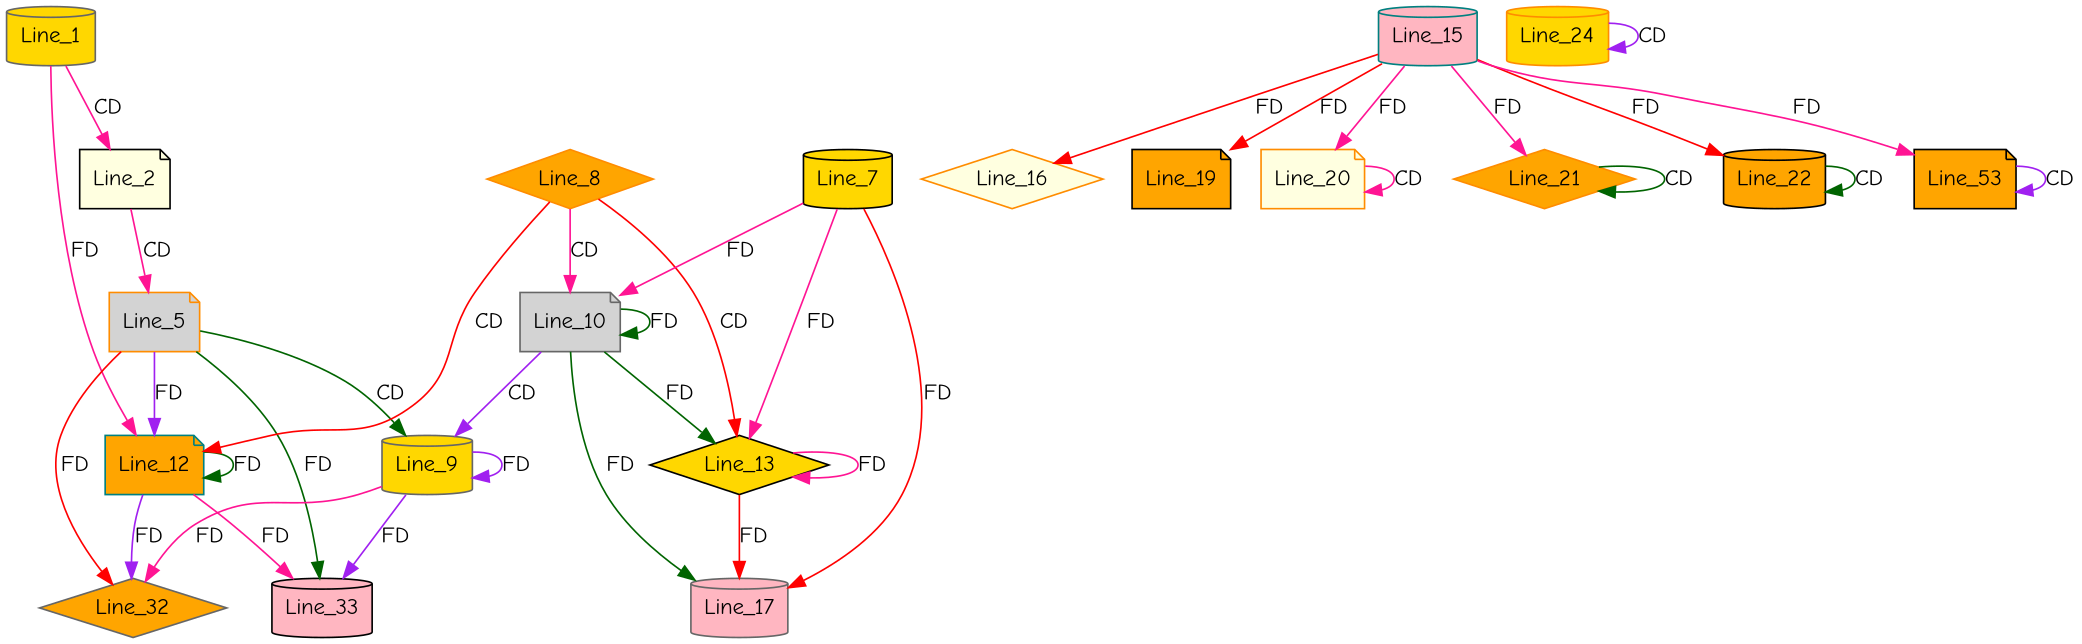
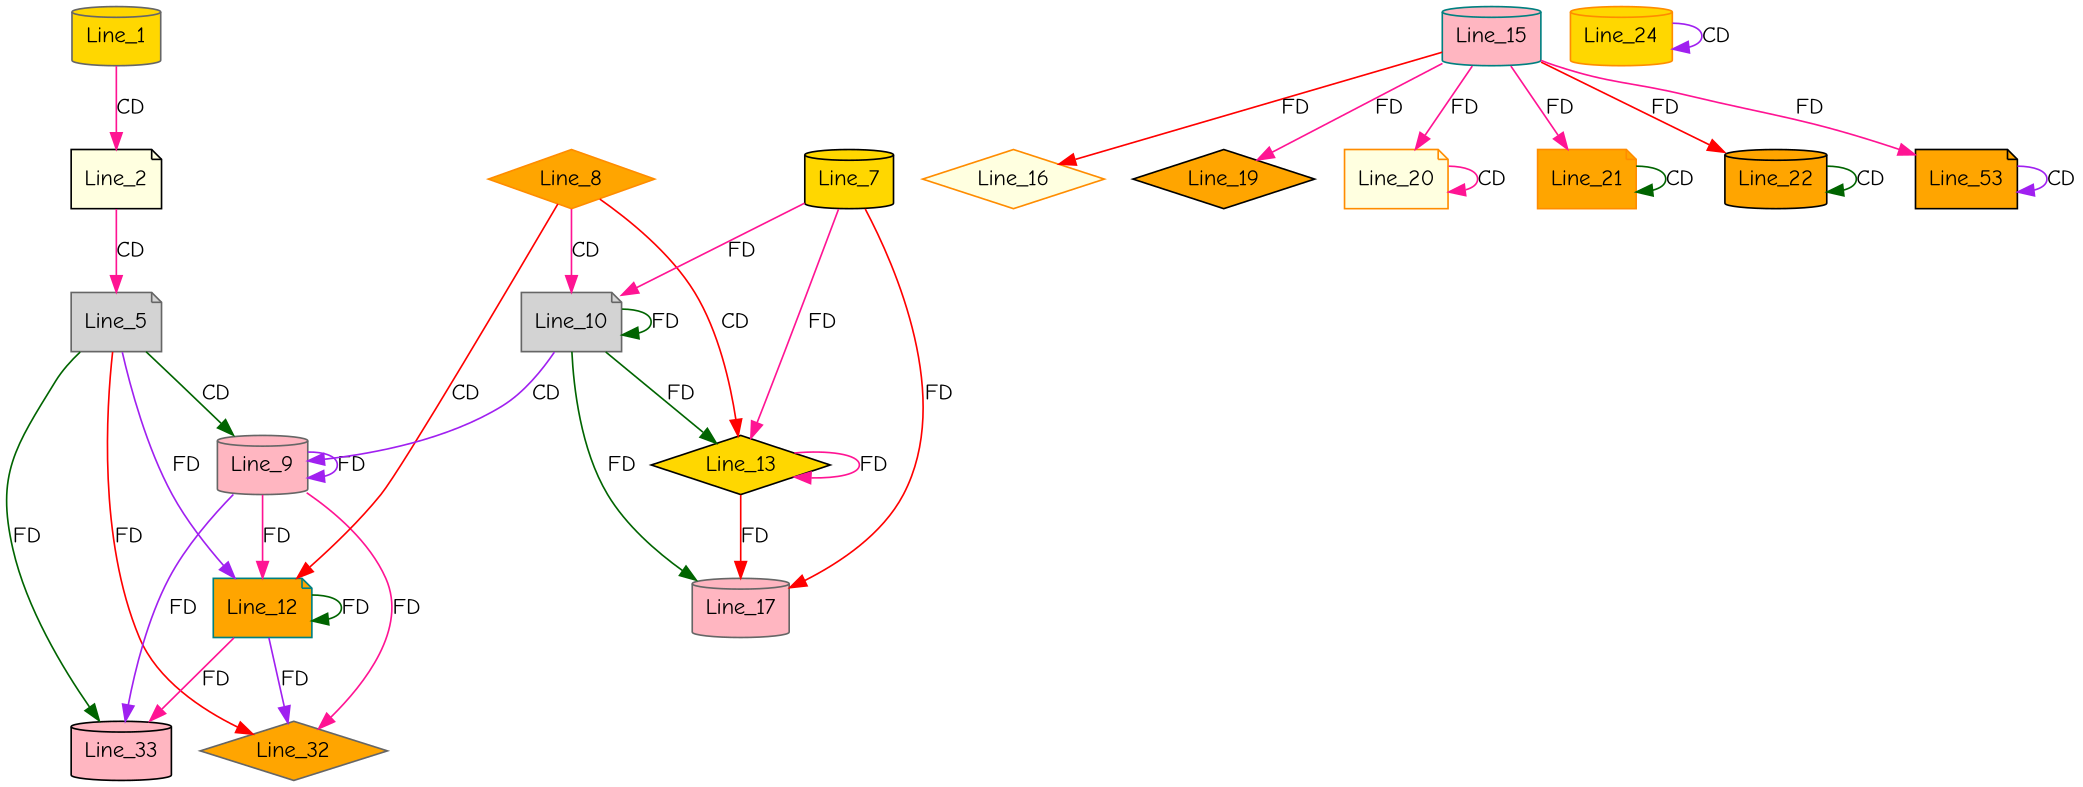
edge "Line_15" -> "Line_19": color red -> deeppink
node "Line_19": shape note -> diamond
node "Line_21": shape diamond -> note
edge "Line_1" -> "Line_12": now "Line_9" -> "Line_12"
node "Line_5": color darkorange -> gray40
node "Line_9": fillcolor gold -> lightpink
